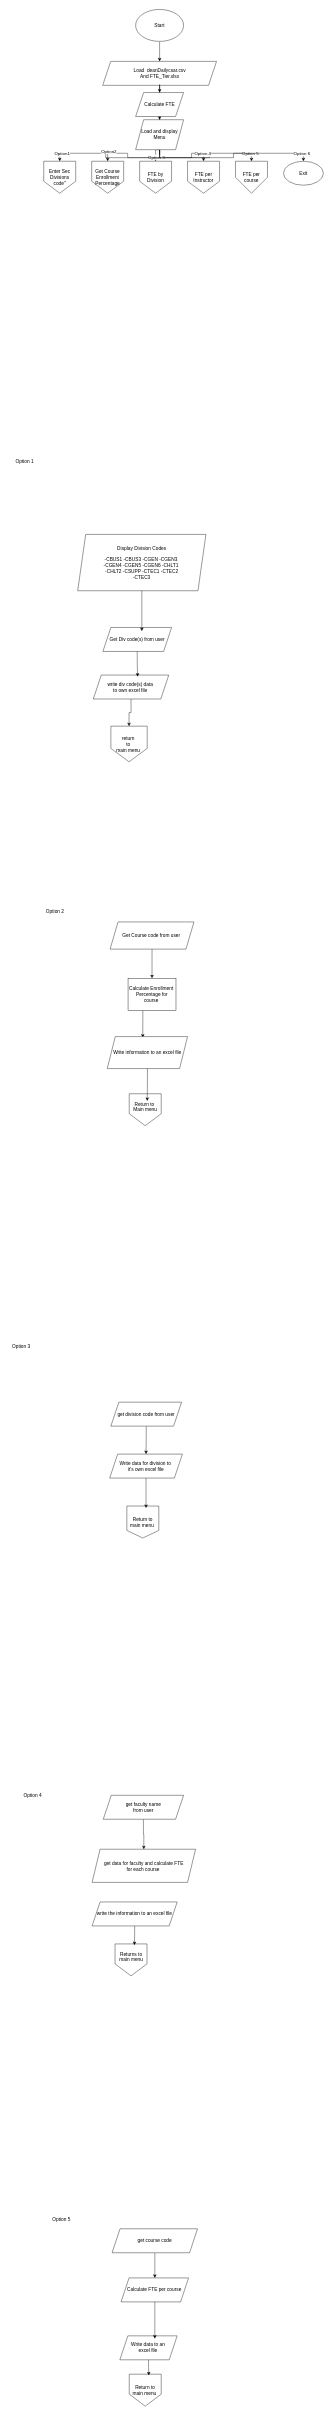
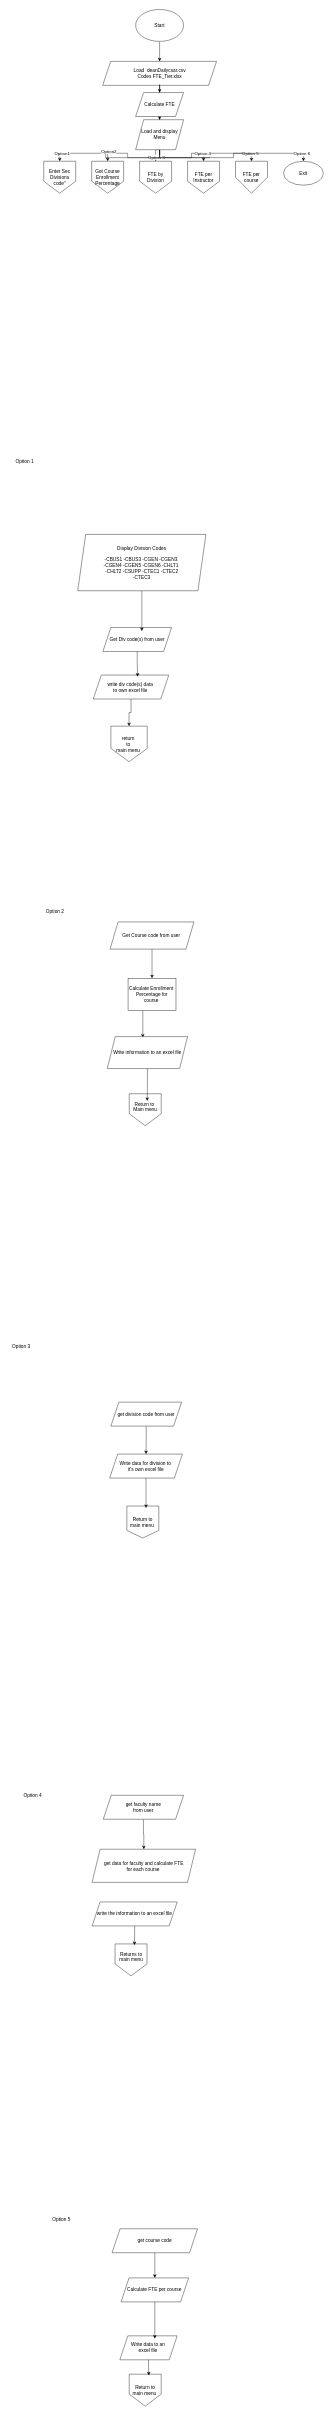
node "Load deanDailycsar.csv And FTE_Tier.xlsx": label "Load deanDailycsar.csv And FTE_Tier.xlsx" -> "Load deanDailycsar.csv Codes FTE_Tier.xlsx"
